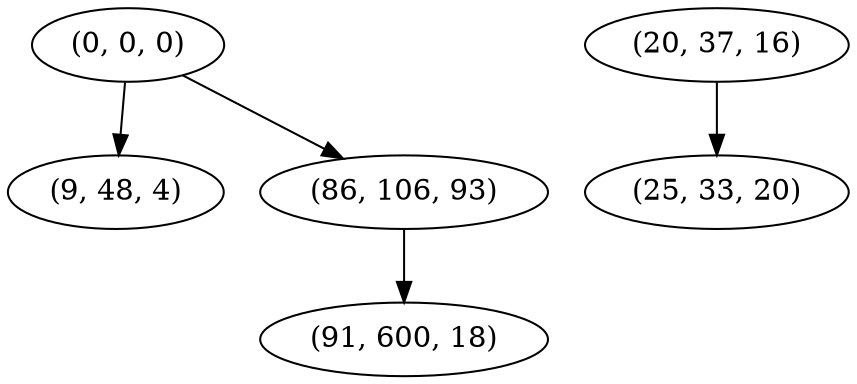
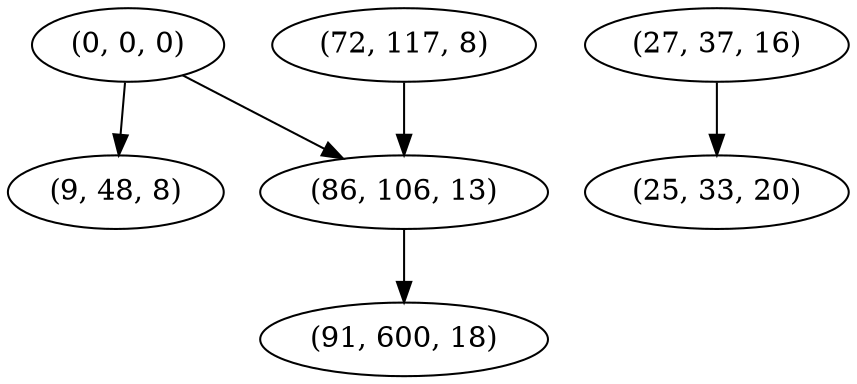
node "(72, 117, 8)": added
node "(20, 37, 16)": label "(20, 37, 16)" -> "(27, 37, 16)"
node "(9, 48, 4)": label "(9, 48, 4)" -> "(9, 48, 8)"
node "(86, 106, 93)": label "(86, 106, 93)" -> "(86, 106, 13)"
